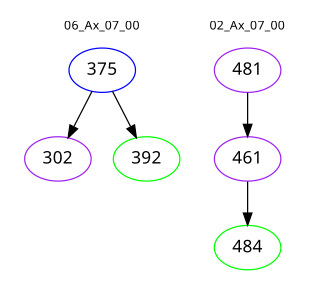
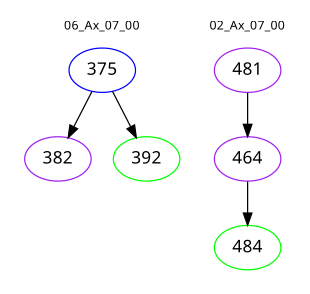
node "302": label "302" -> "382"
node "461": label "461" -> "464"
